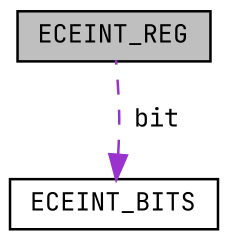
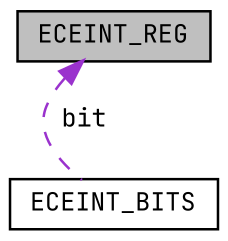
edge "ECEINT_REG" -> "ECEINT_BITS": reversed
